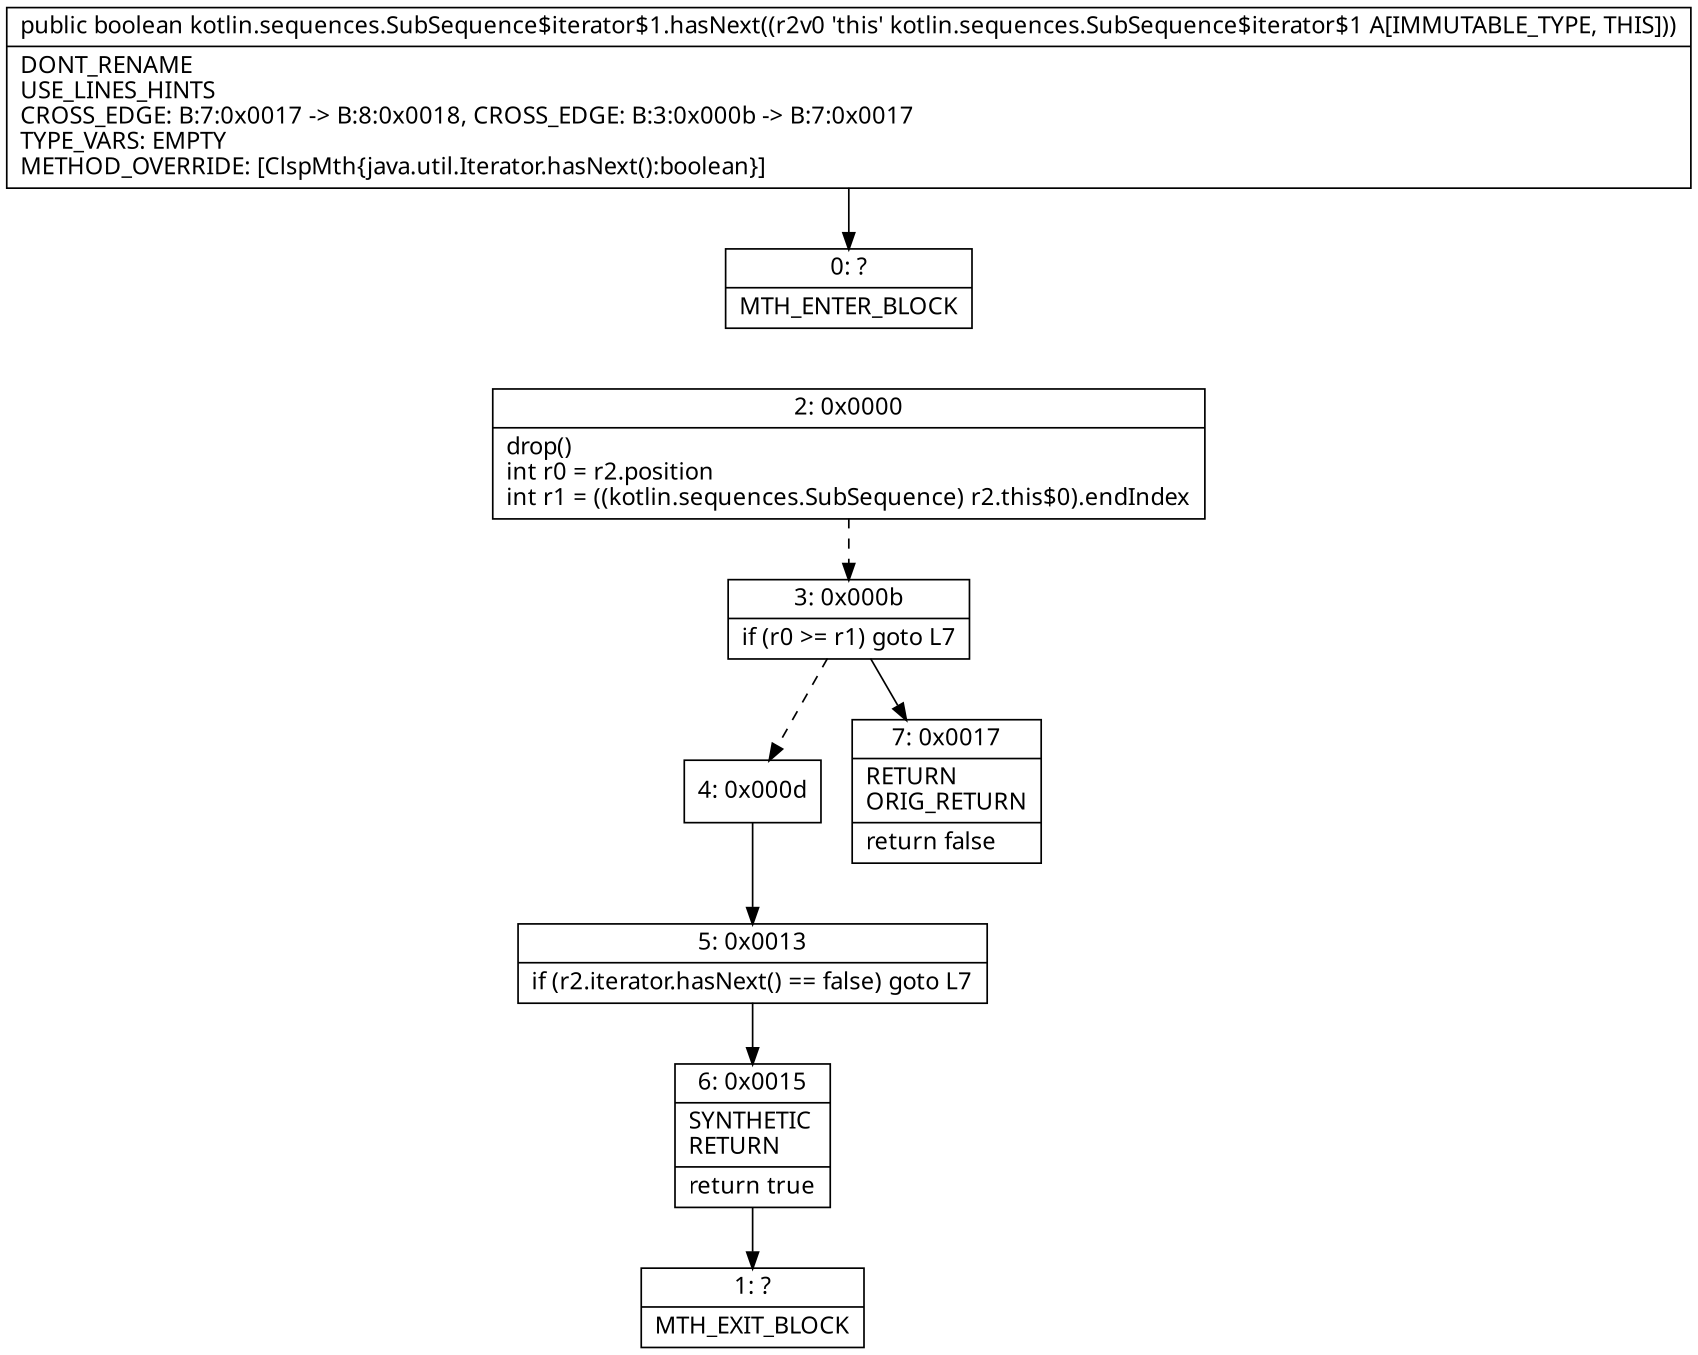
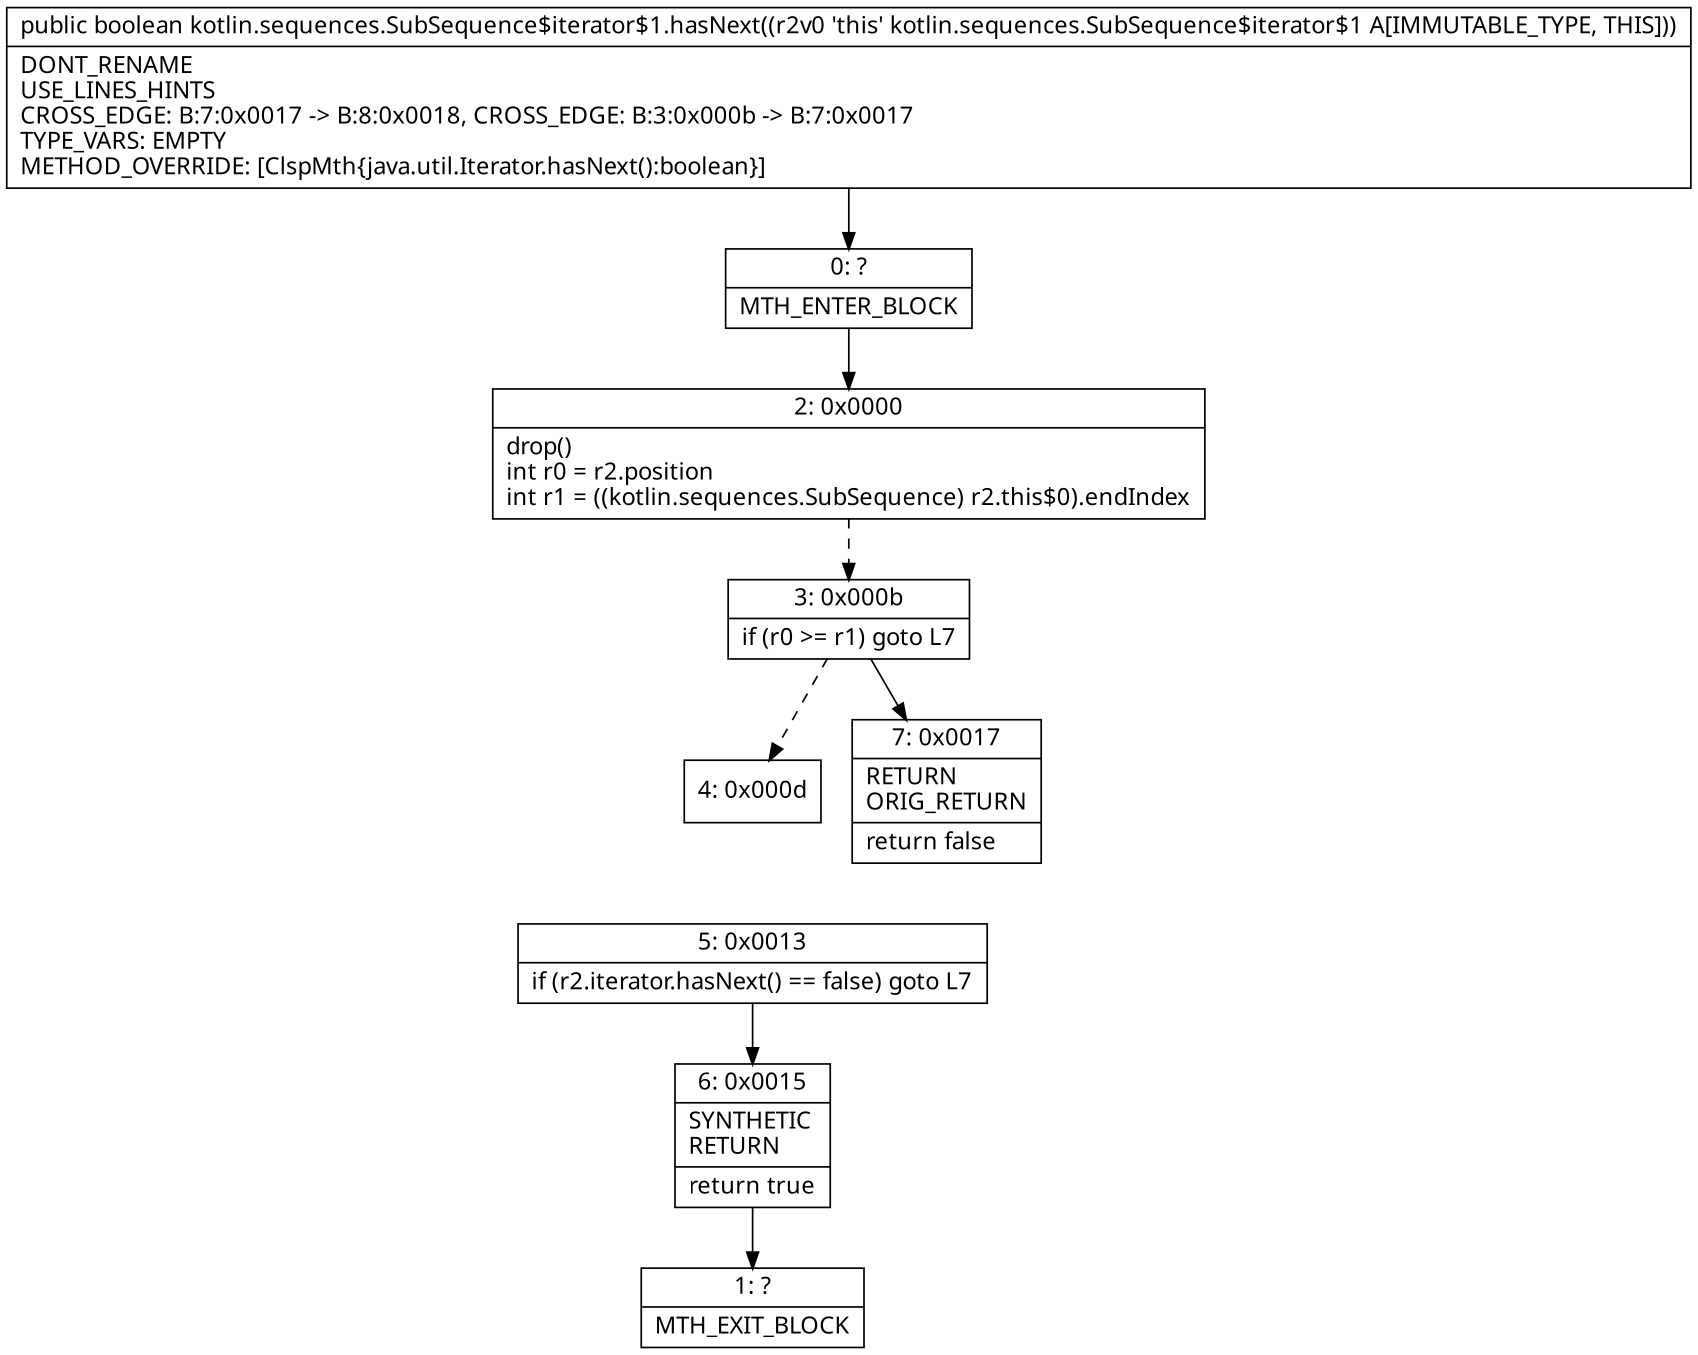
edge "0: ?" -> "2: 0x0000": added
edge "4: 0x000d" -> "5: 0x0013": removed
